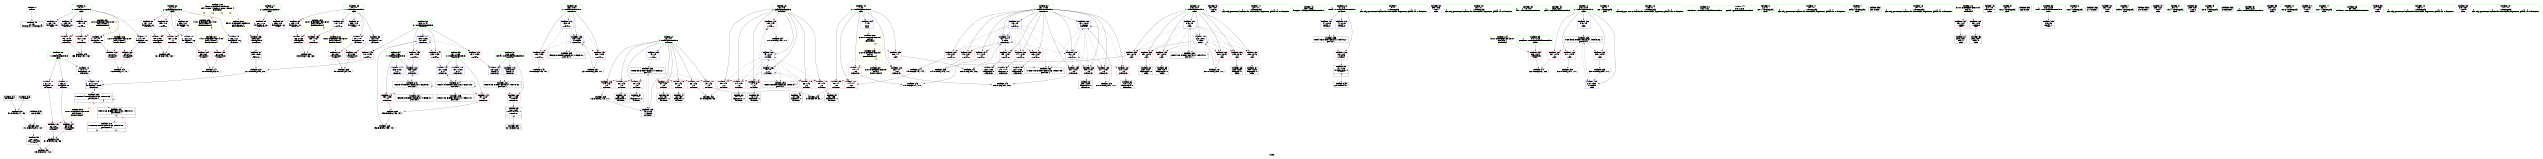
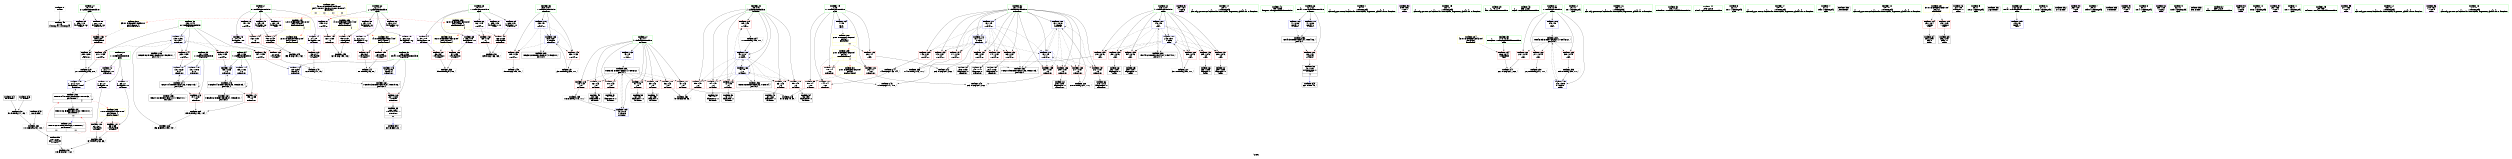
node "NodeID: 266": added
